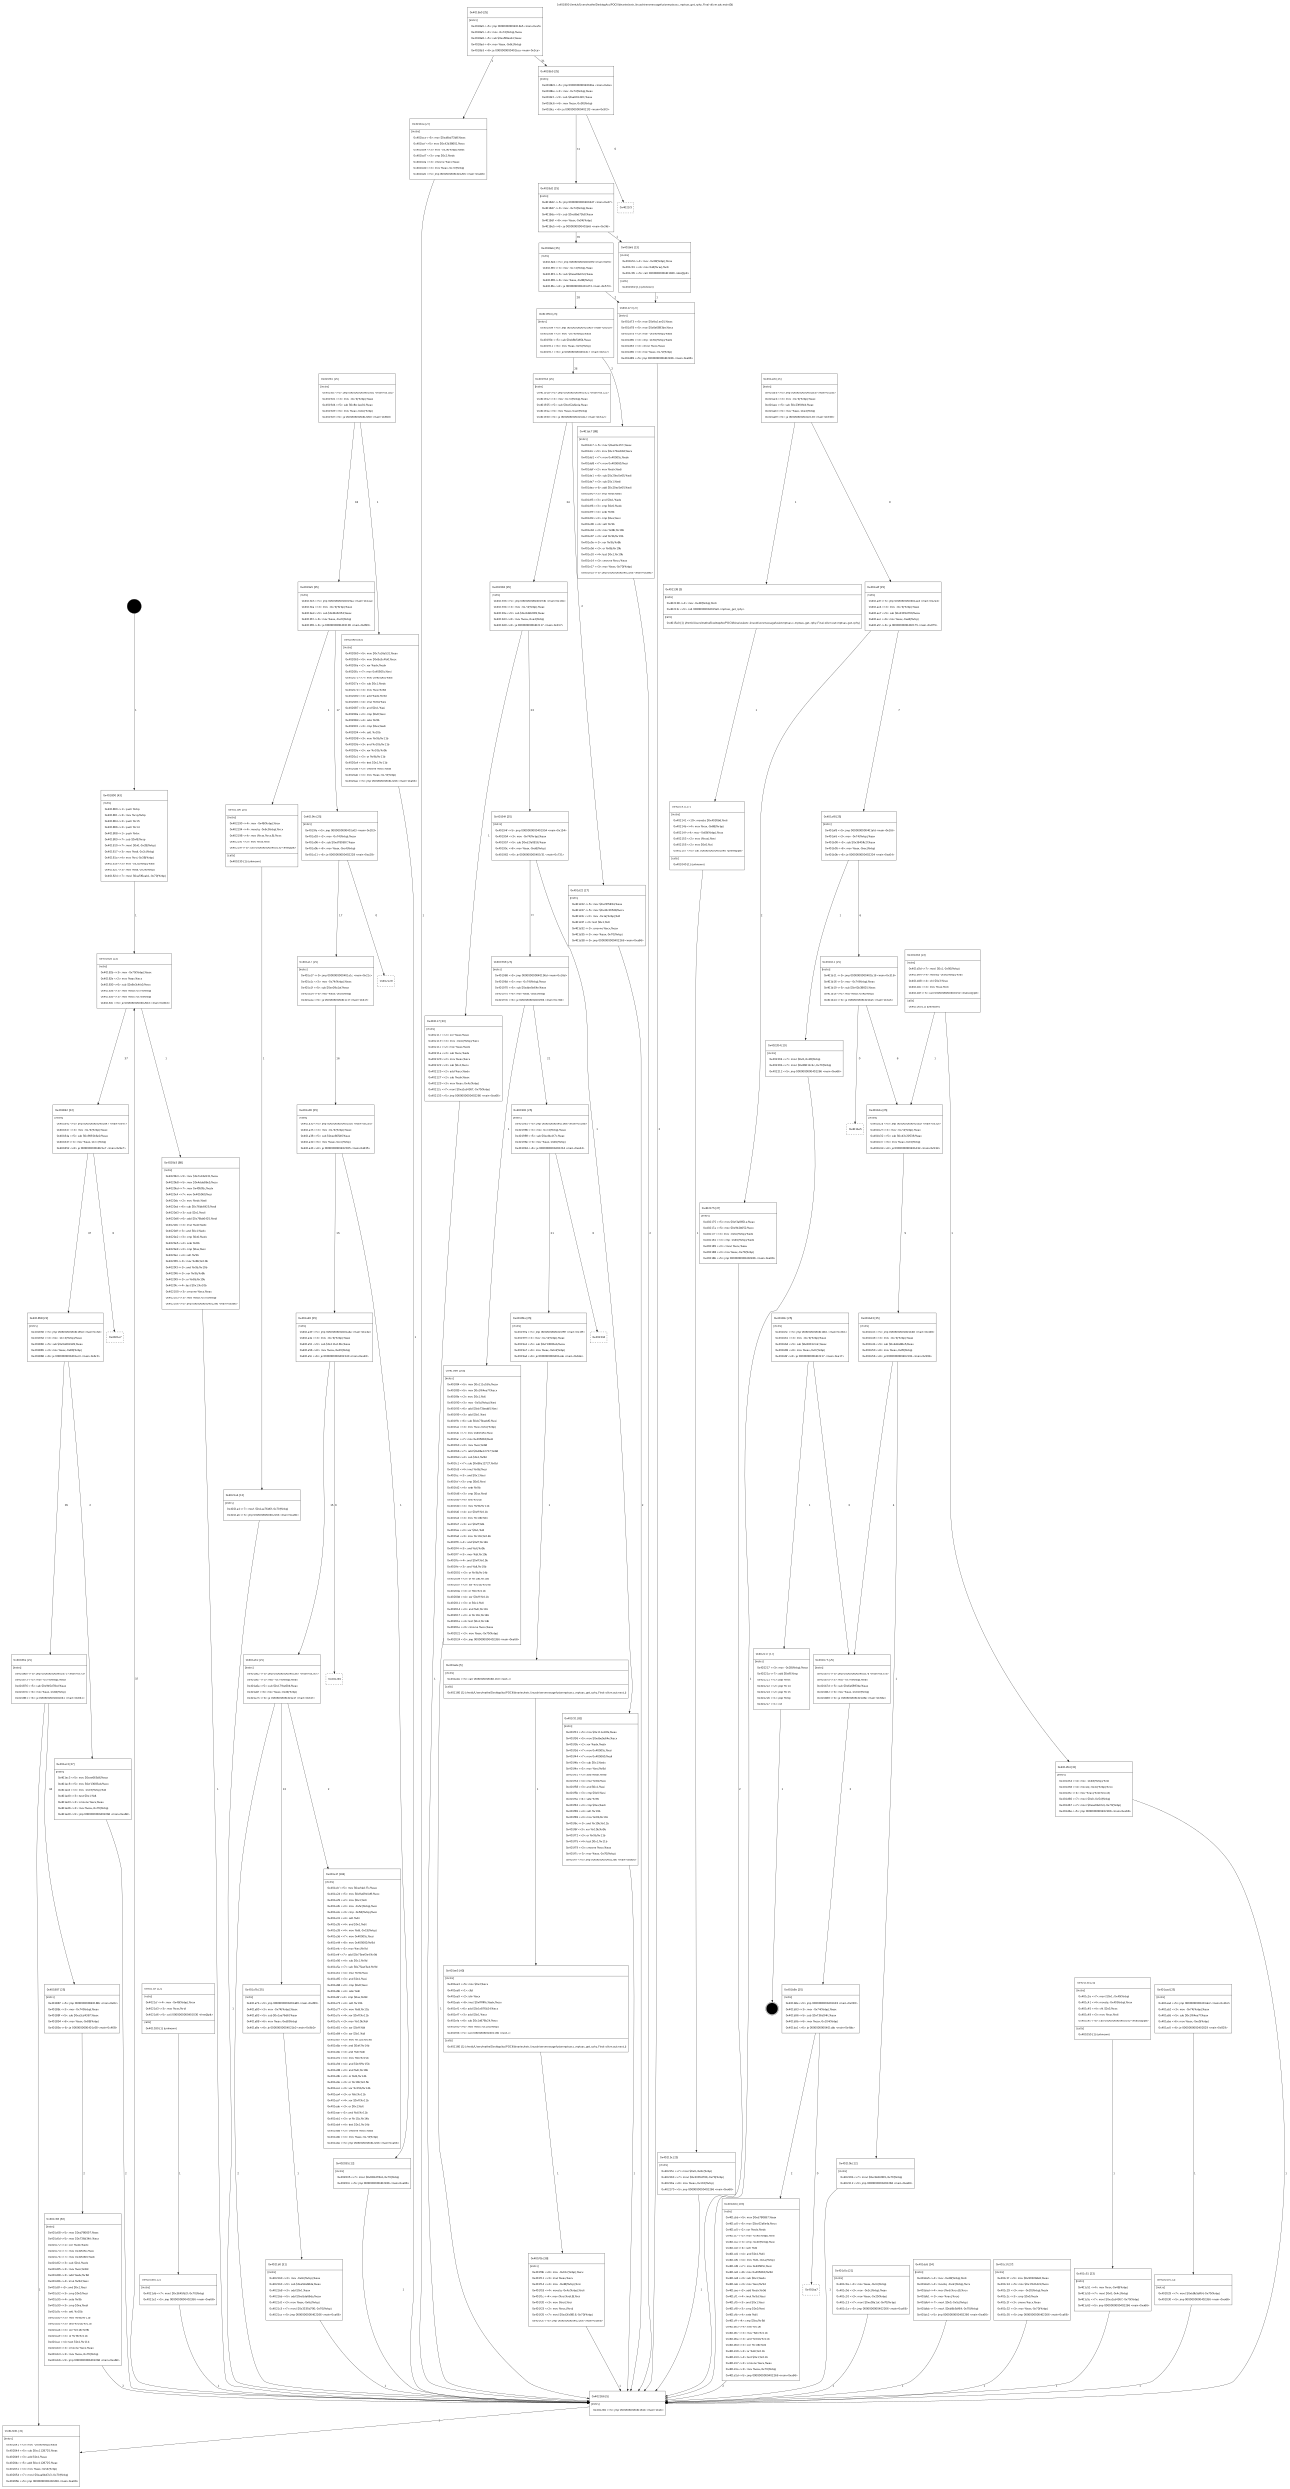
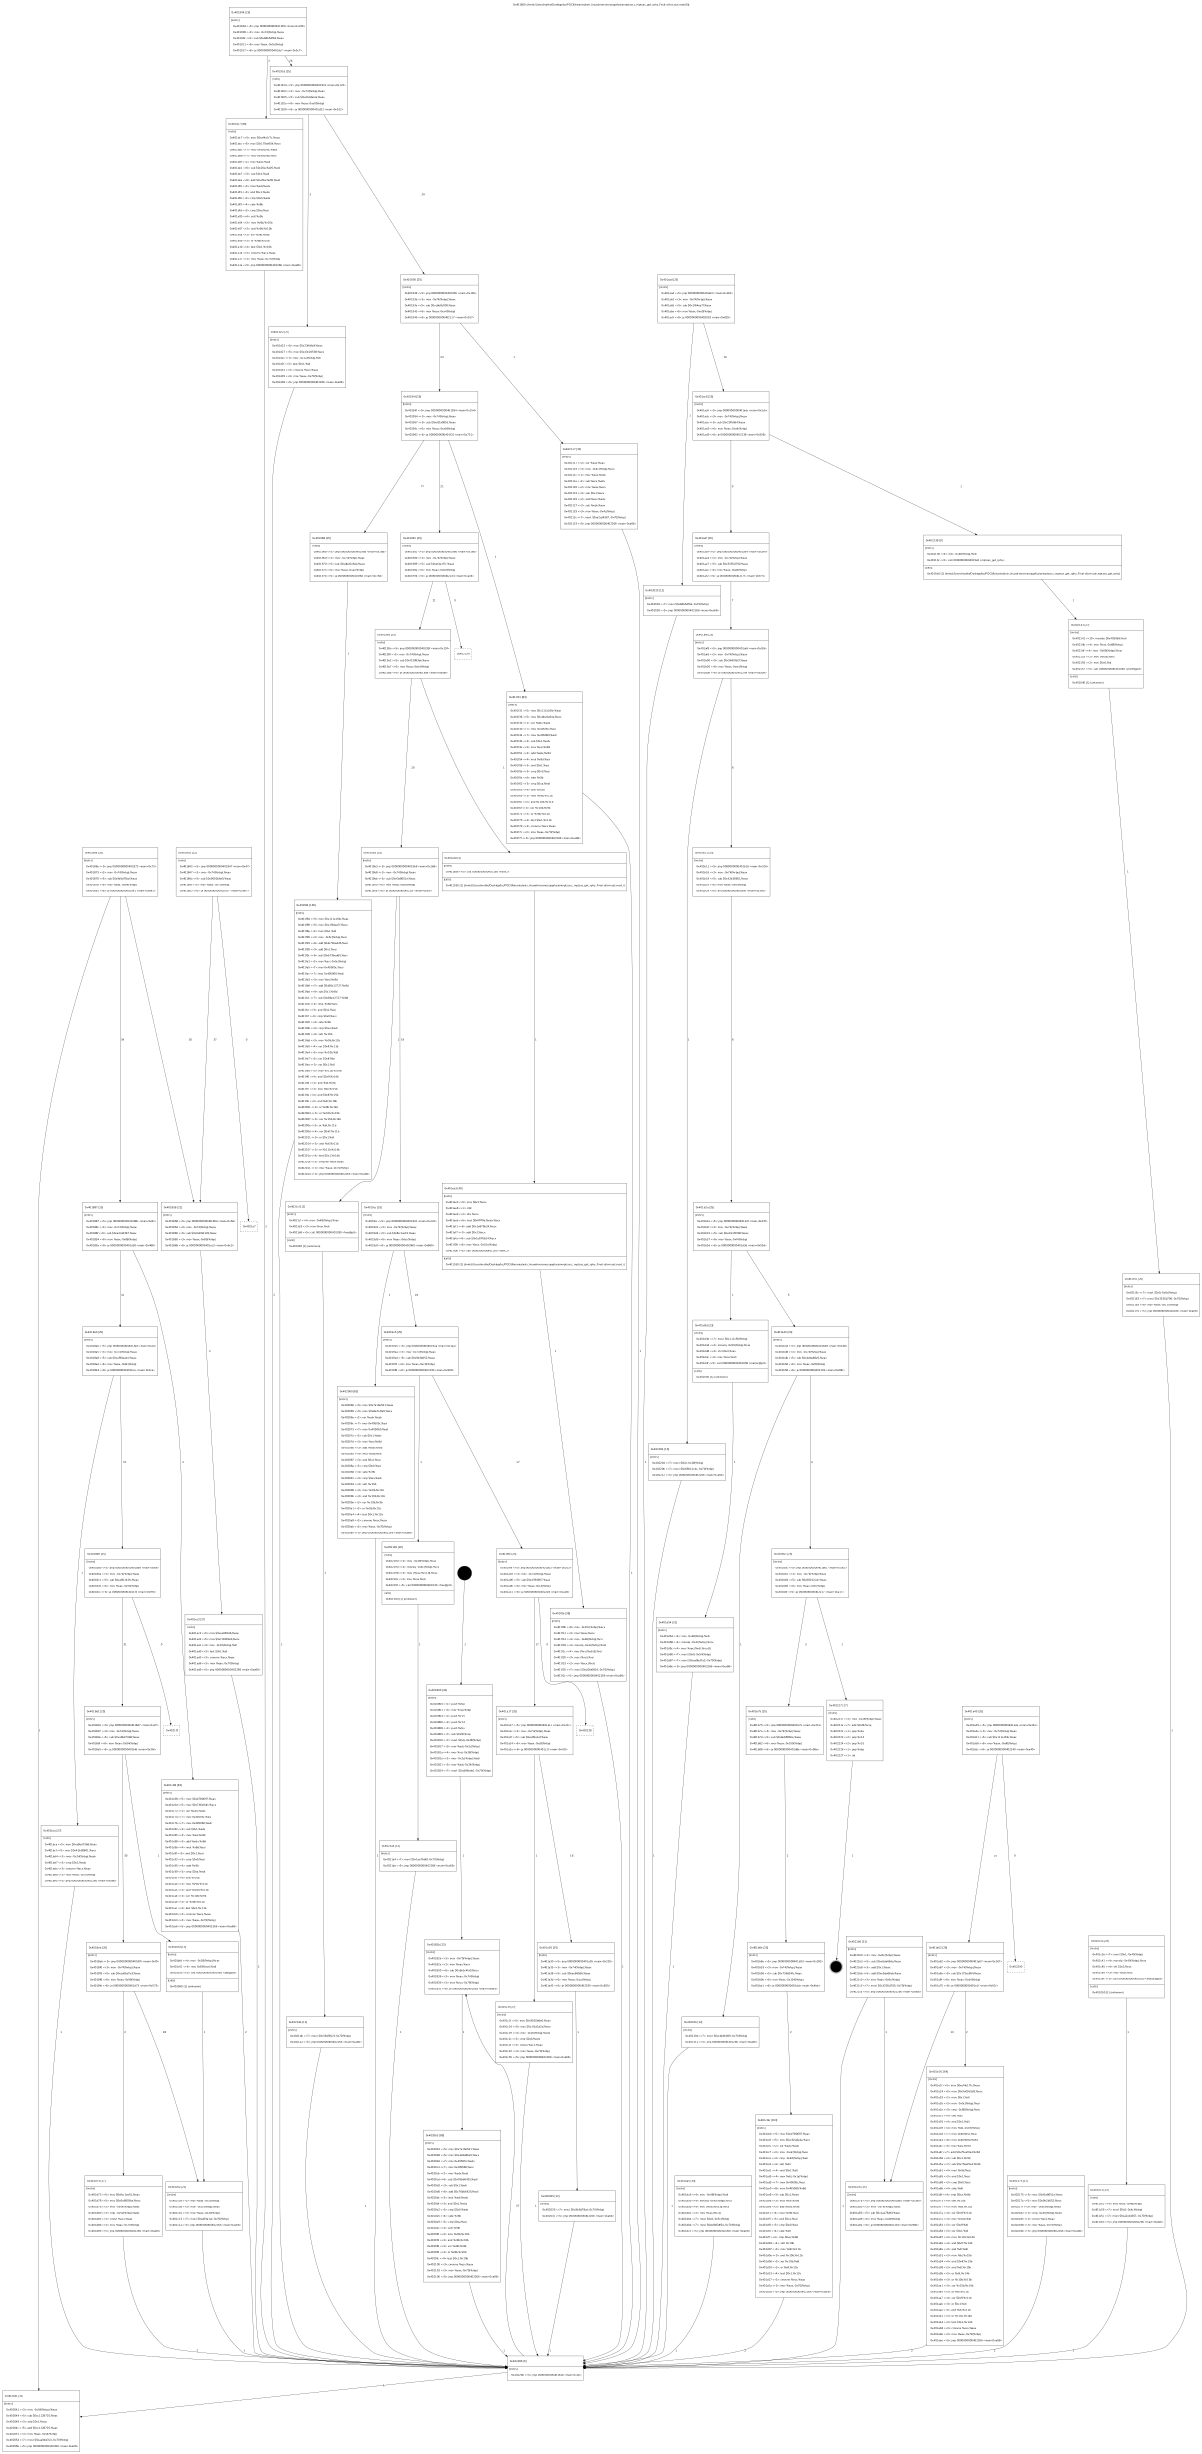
edge "0x401bfd [13]" -> "0x401d73 [27]": now "0x401bfd [13]" -> "0x401c0a [21]"
edge "0x4018eb [25]" -> "0x401904 [25]": now "0x4018eb [25]" -> "0x401c0a [21]"
edge "0x401aad [25]" -> "0x401ac6 [25]": added, label "10"
node "0x4019b3 [25]": added
edge "0x401adf [25]" -> "0x402175 [27]": removed, label "2"
edge "0x401968 [25]" -> "0x401981 [25]": now "0x40194f [25]" -> "0x401981 [25]"
edge "0x40182b [23]" -> "0x401842 [22]": removed, label "37"
edge "0x401d3d [23]" -> "0x401b2a [25]": reversed
node "0x401be5": removed
edge "0x401a30 [25]" -> "0x401a49 [25]": removed, label "15"
edge "0x401887 [25]" -> "0x4018a0 [25]": added, label "32"
edge "0x401858 [22]" -> "0x40186e [25]": reversed
edge "0x401b43 [25]" -> "0x401b75 [25]": now "0x401b43 [25]" -> "0x401b5c [25]"
edge "0x401a17 [25]" -> "0x401c1f [27]": added, label "1"
edge "0x401a7b [25]" -> "0x4021b0 [31]": reversed
edge "0x401a62 [25]" -> "0x402266 [5]": now "0x401e1f [164]" -> "0x402266 [5]"
node "0x401ba7": removed
